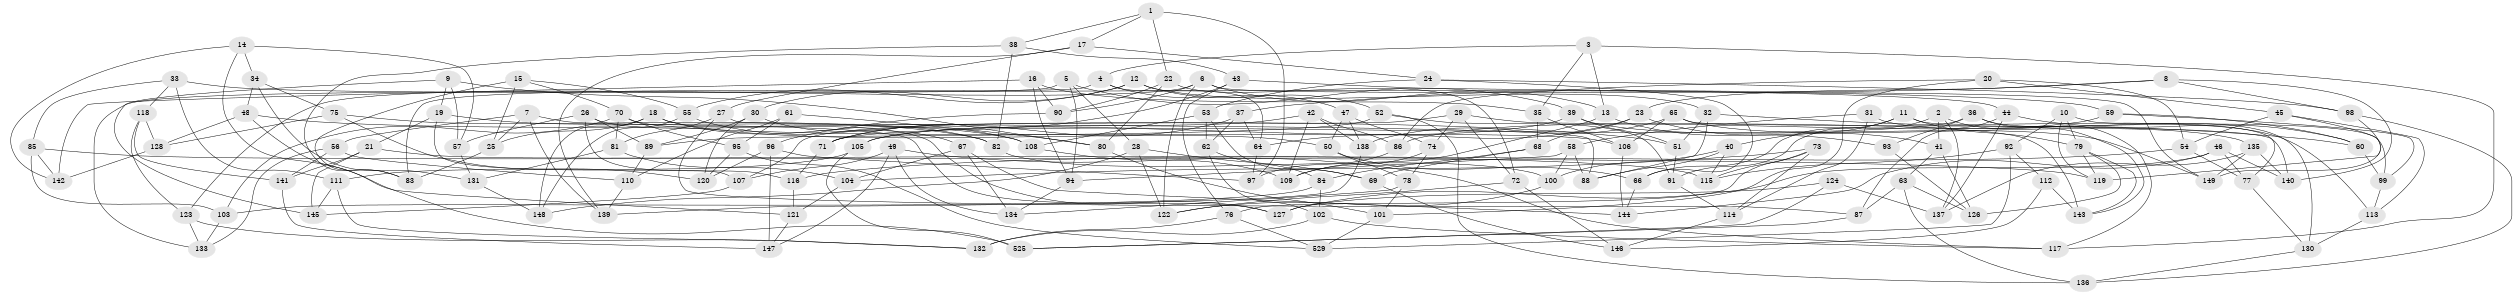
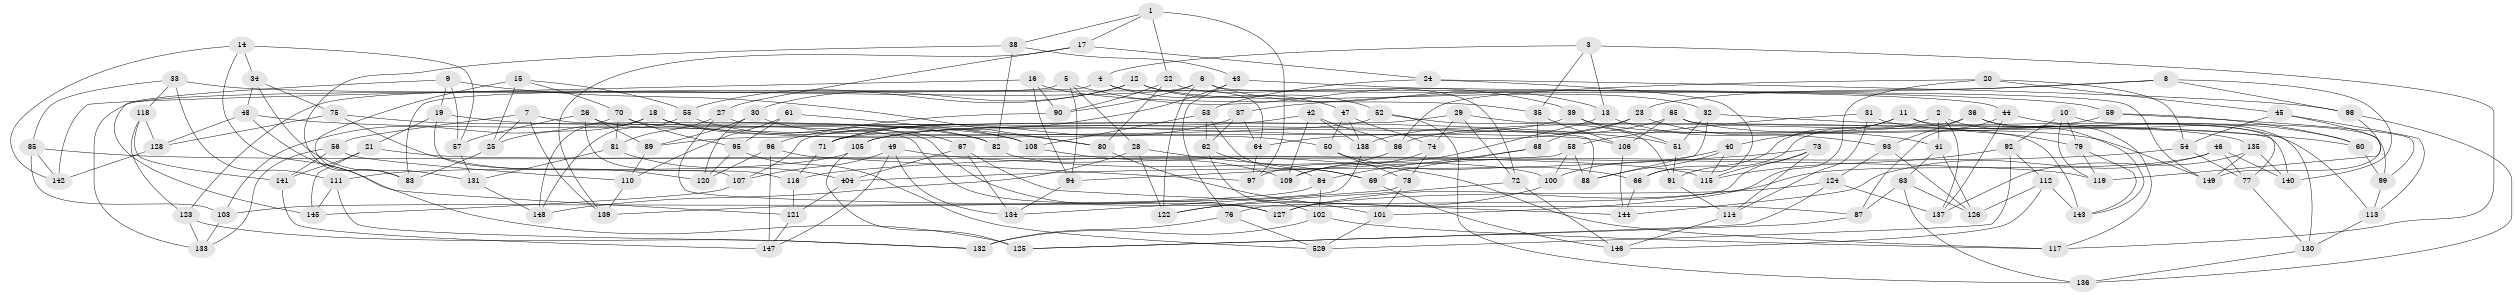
edge "93" -- "124": added
node "104": label "104" -> "404"
edge "79" -- "126": now "112" -- "126"
node "525": label "525" -> "125"
